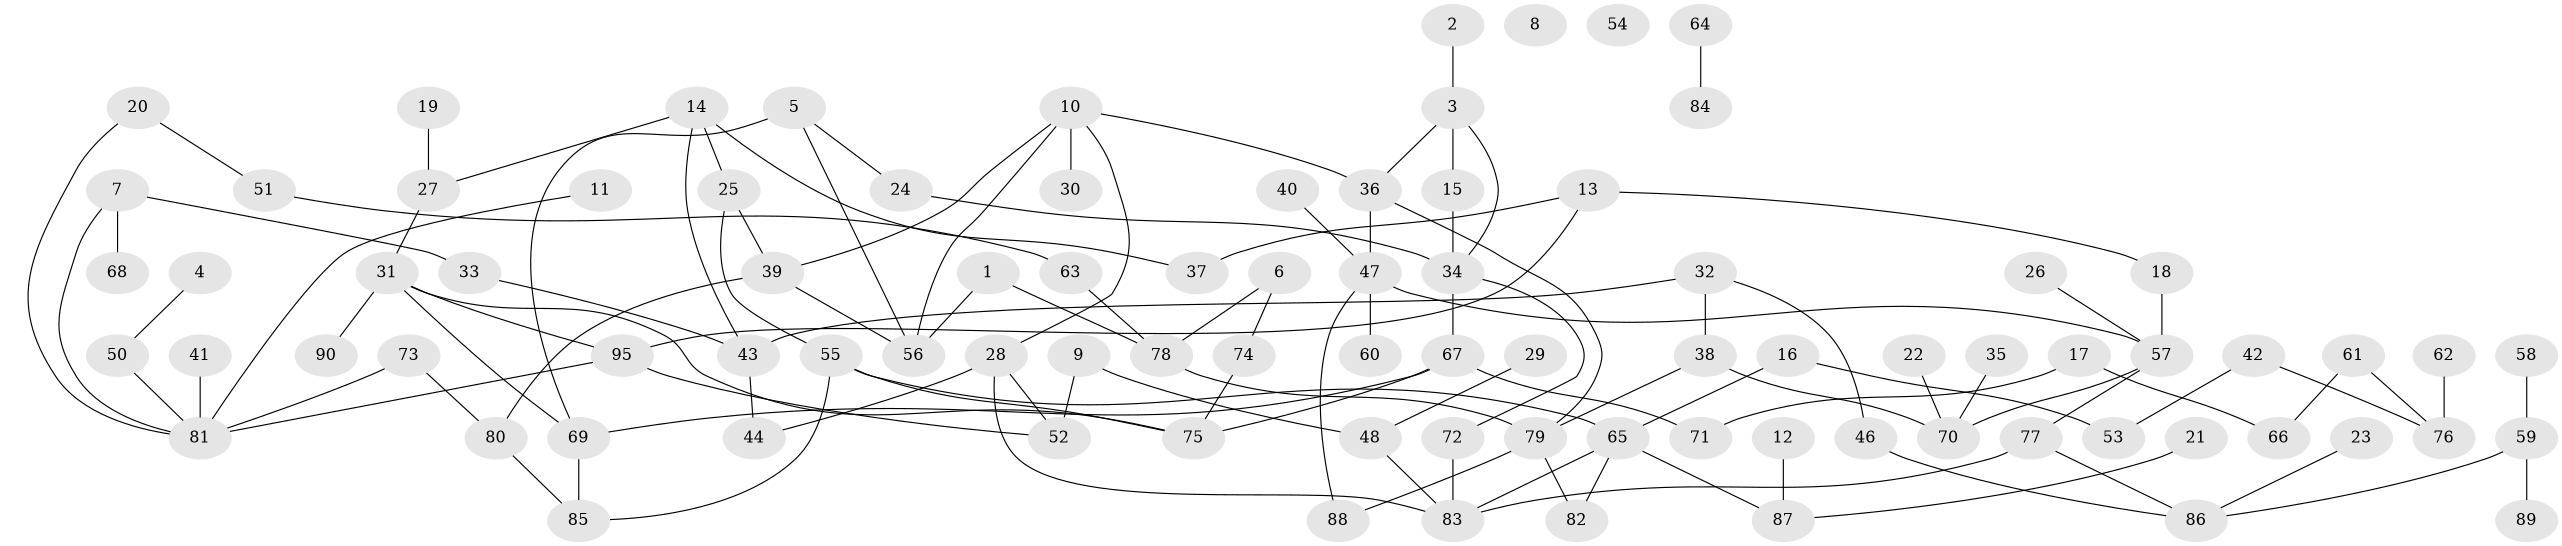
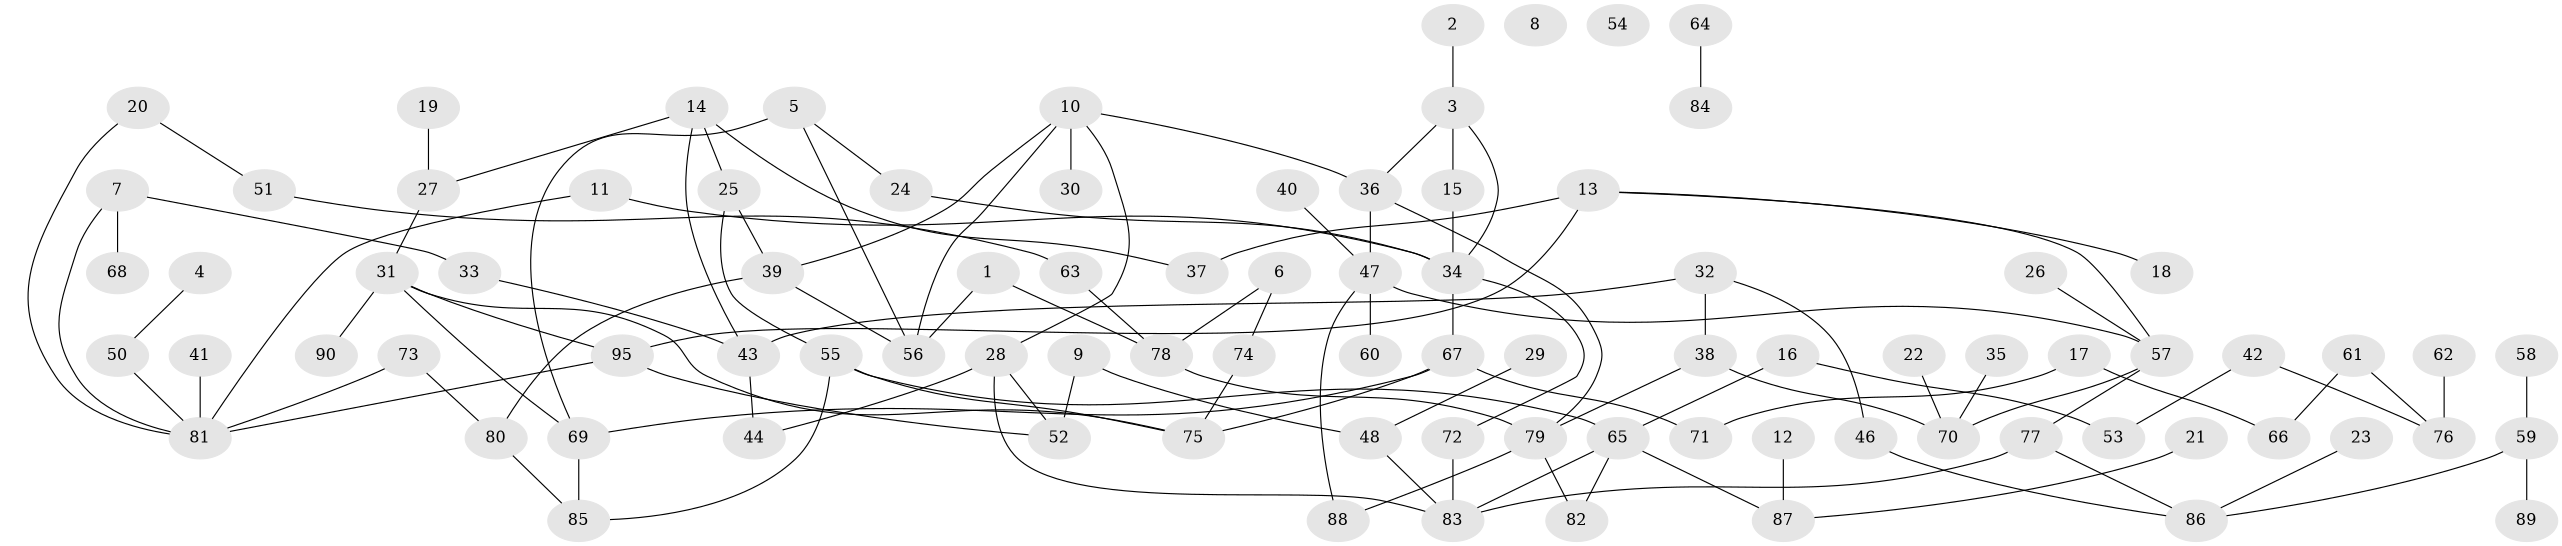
edge "11" -- "34": added
edge "18" -- "57": now "13" -- "57"
